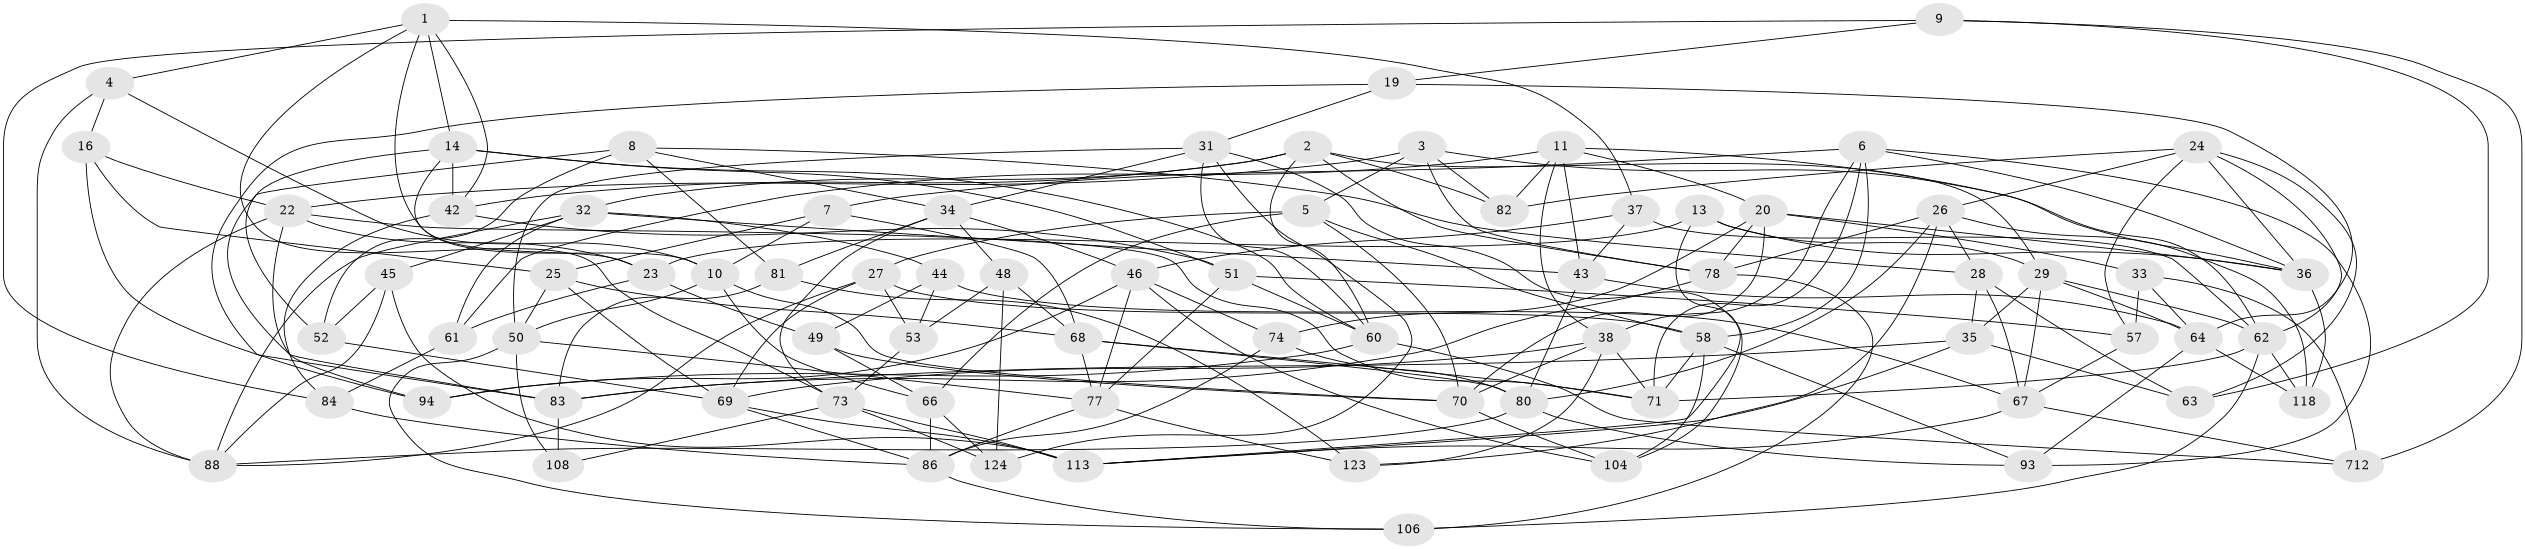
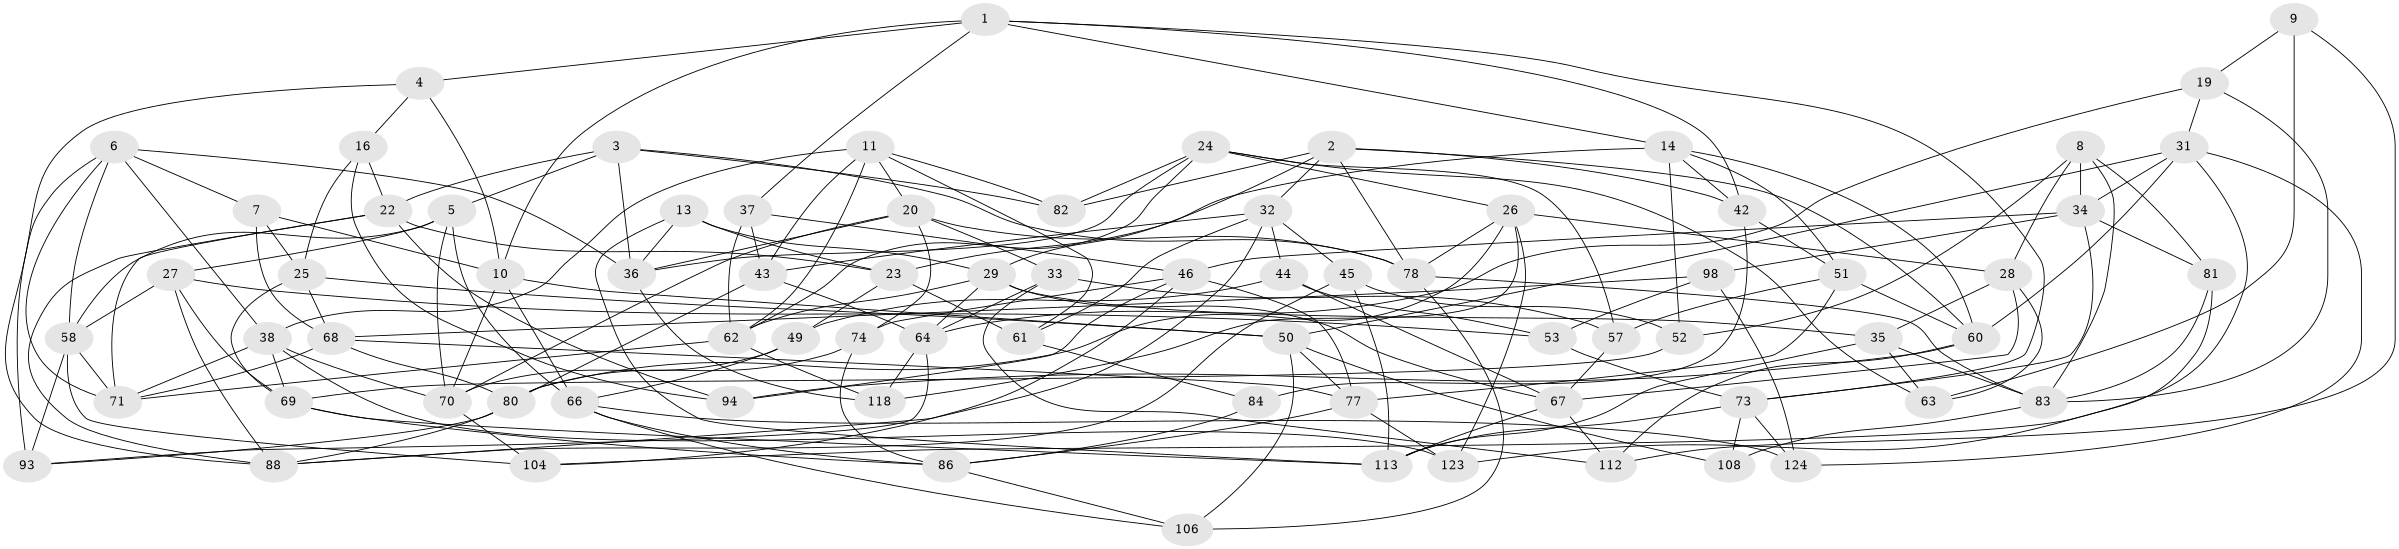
edge "9" -- "84": removed
node "48": label "48" -> "98"
node "712": label "712" -> "112"
edge "62" -- "106": now "66" -- "106"
